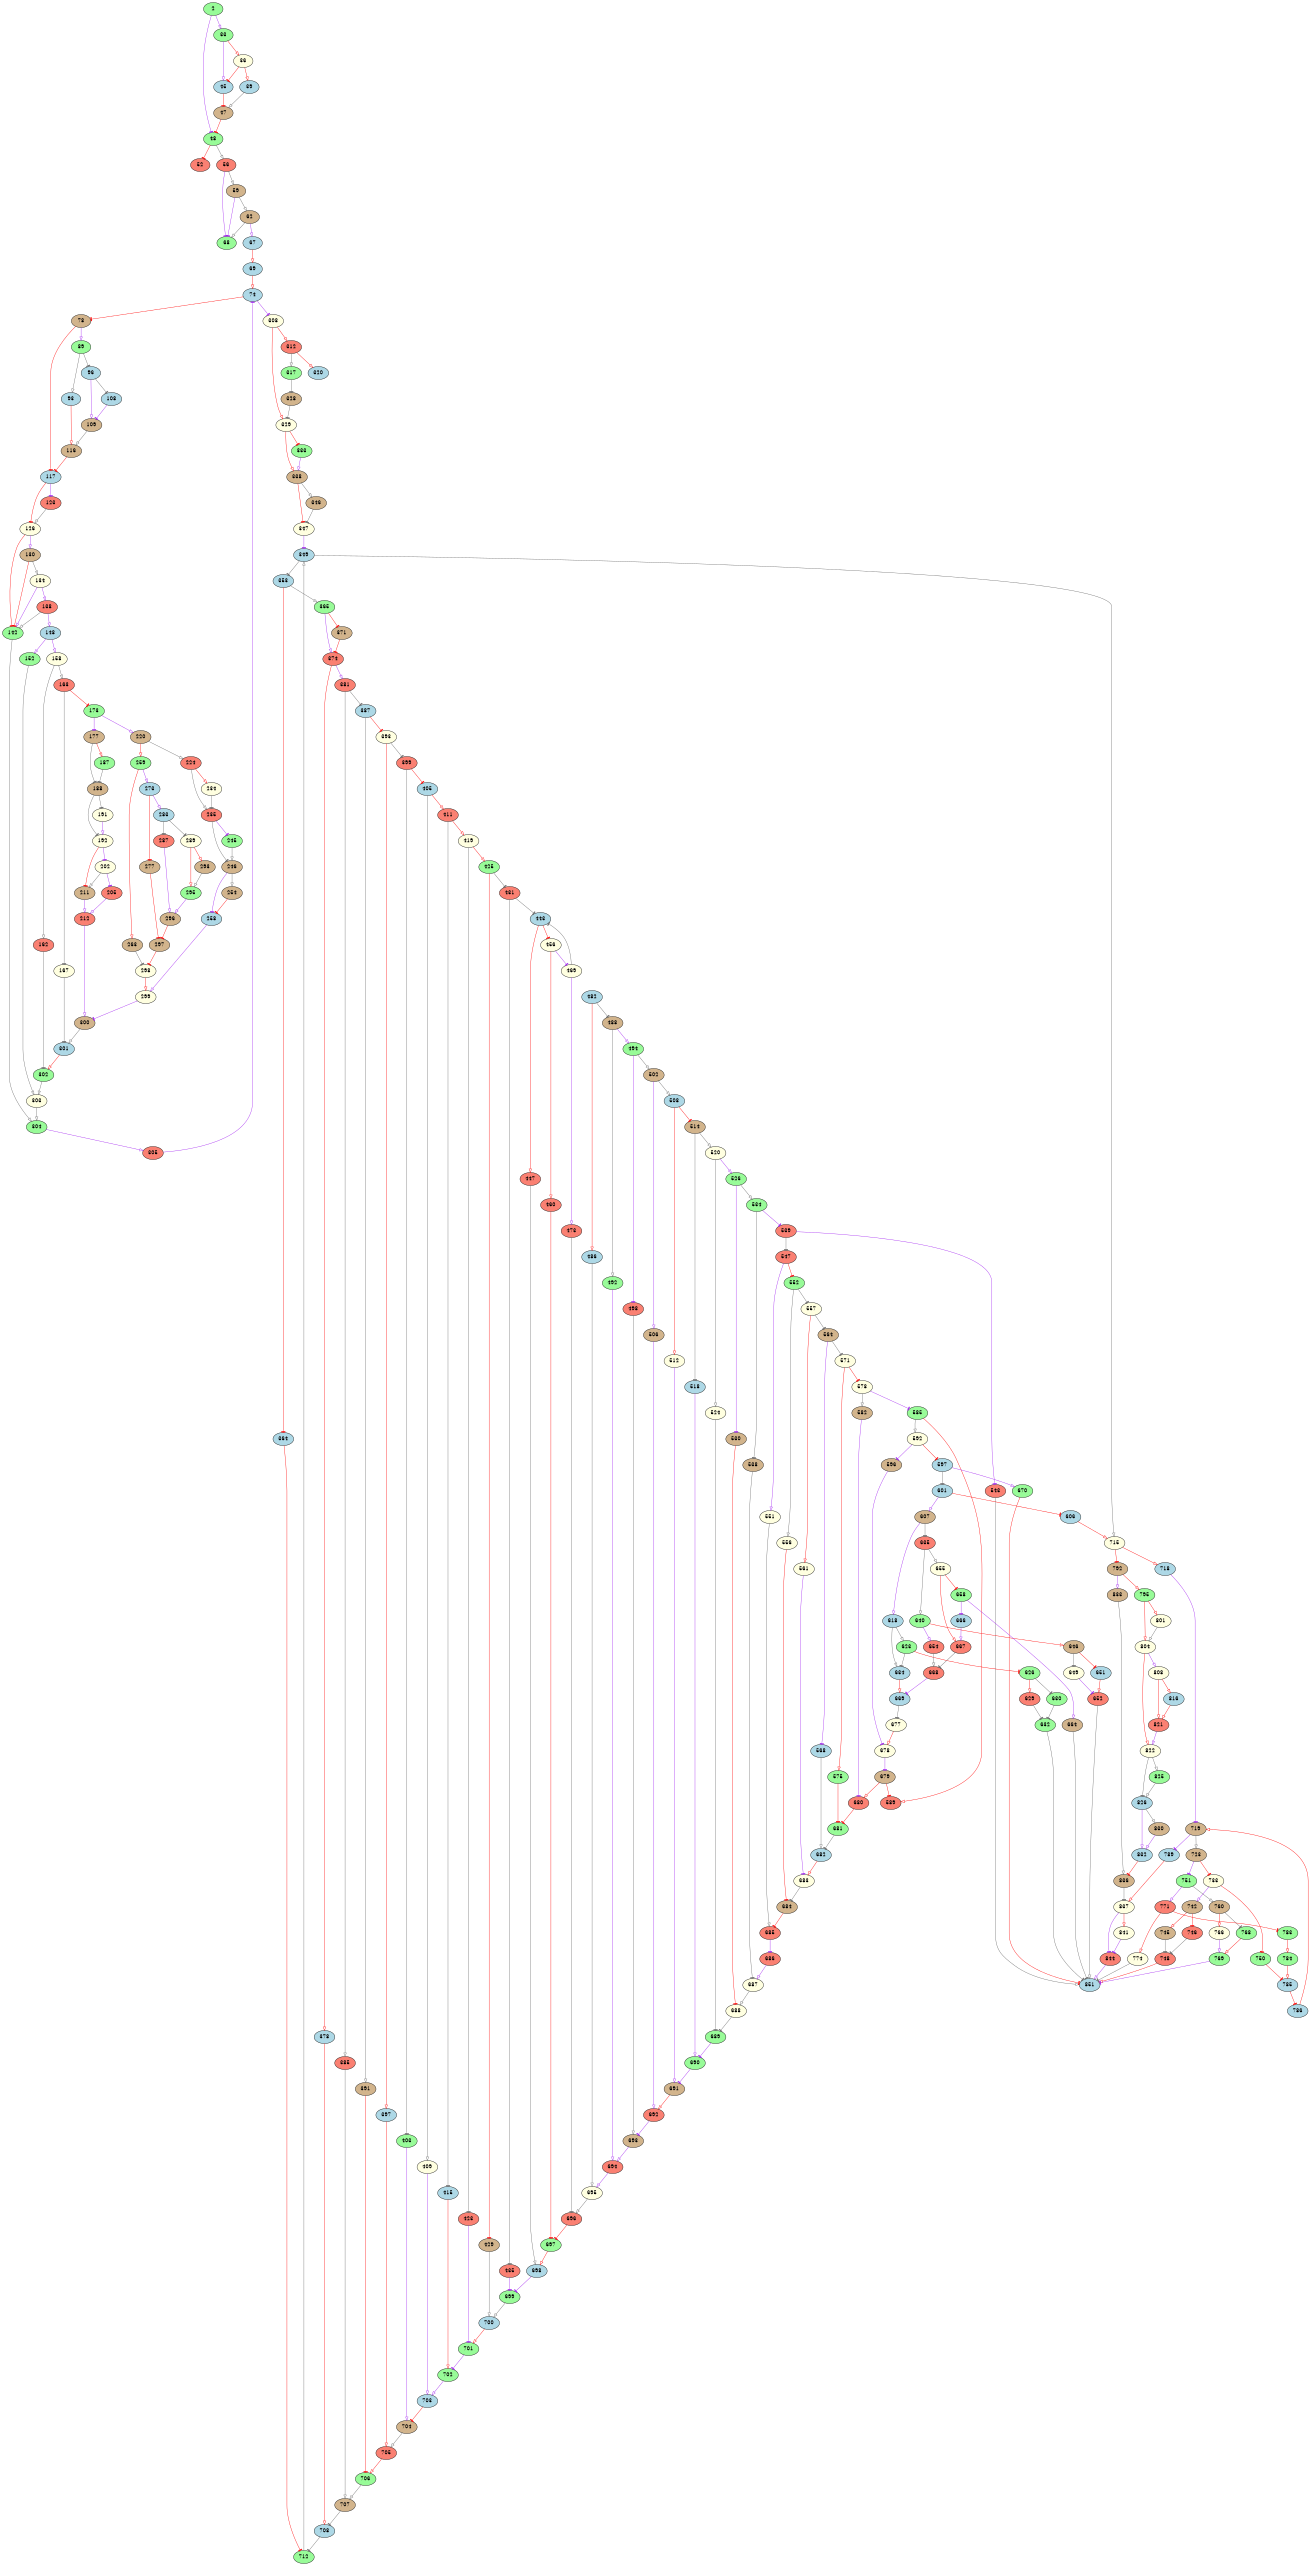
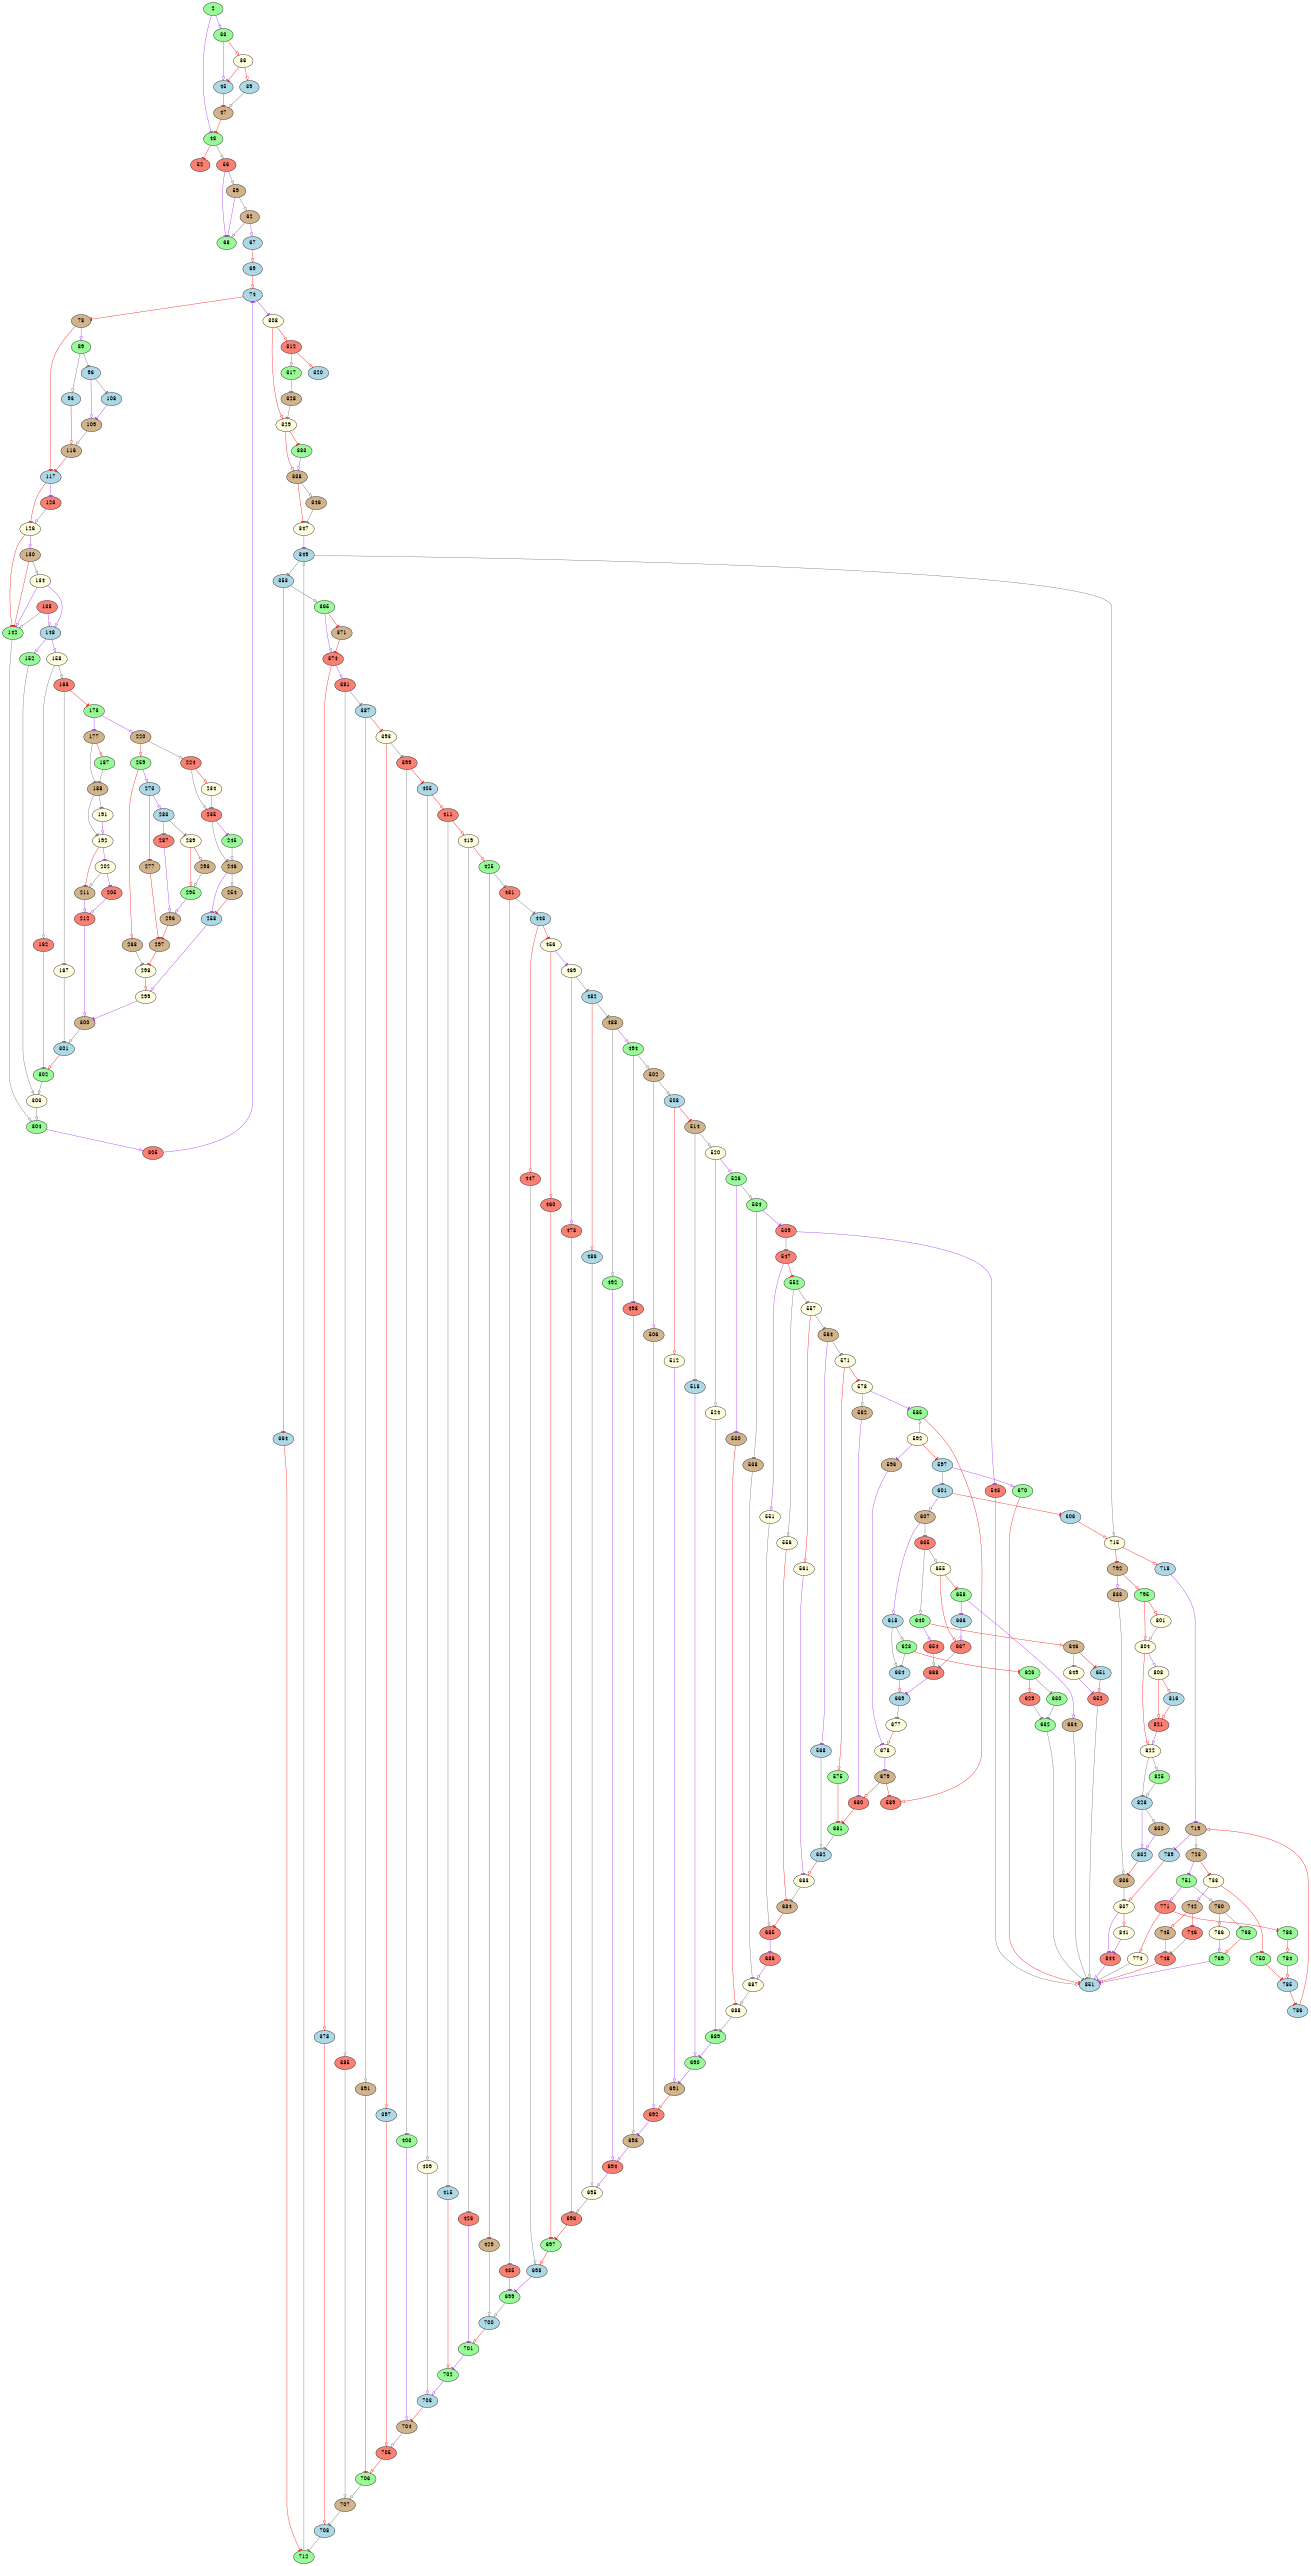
edge "134" -> "138": now "134" -> "148"
edge "469" -> "443": now "469" -> "482"
edge "585" -> "592": reversed
